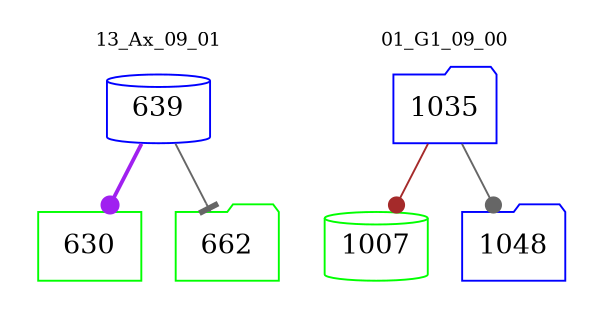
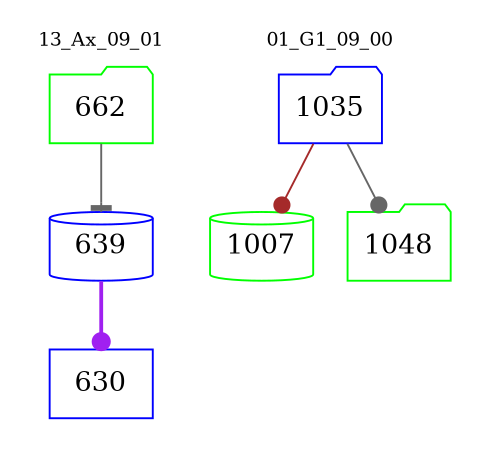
edge "639" -> "662": reversed
node "630": color green -> blue
node "1048": color blue -> green
